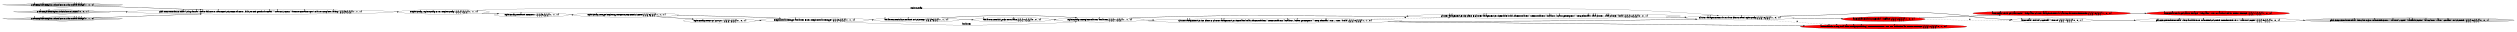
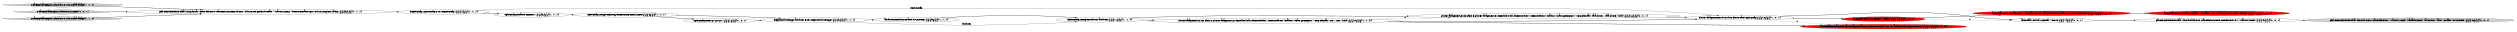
node "attributes.setDiskSynchronous(false)@@@10@@@['0', '0', '1']": removed
